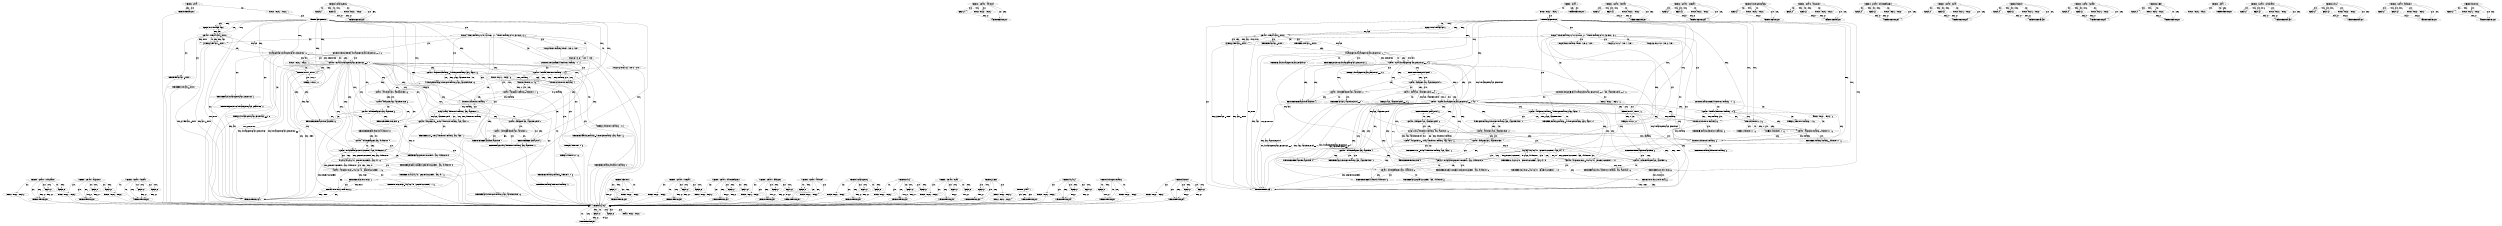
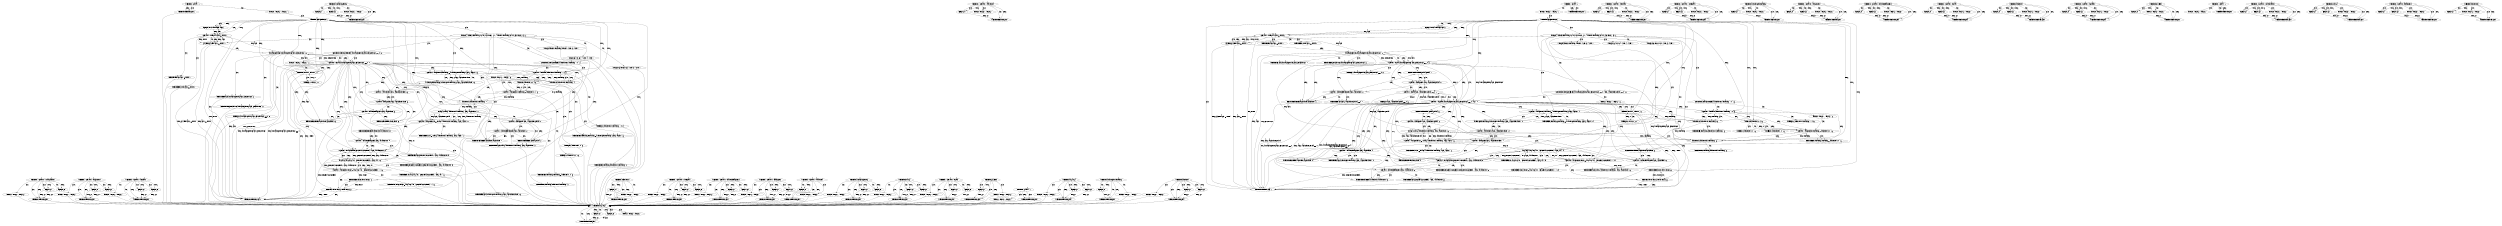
edge "(<operator>.equals,apic->lapic_timer.period == 0)" -> "(LITERAL,0,apic->lapic_timer.period == 0)": label "AST: " -> "DDG: p1"
